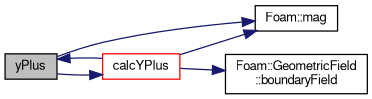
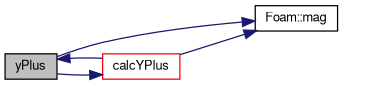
node "Foam::GeometricField ::boundaryField": removed
